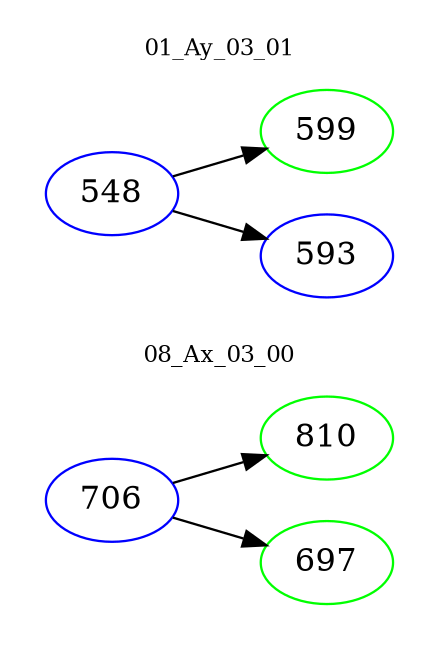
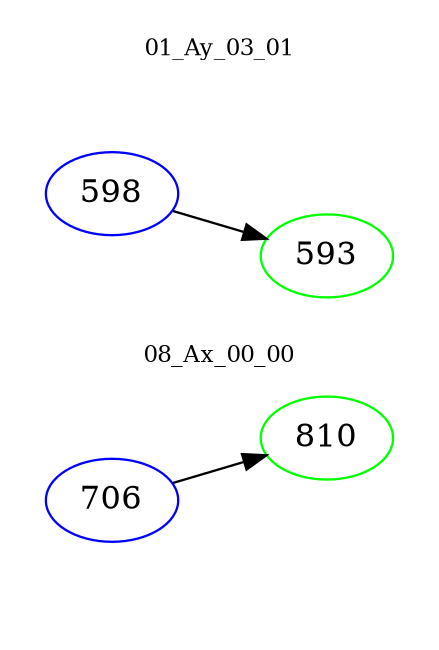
node "599": removed
node "548": label "548" -> "598"
node "593": color blue -> green
cluster "08_Ax_03_00": label "08_Ax_03_00" -> "08_Ax_00_00"
node "697": removed
